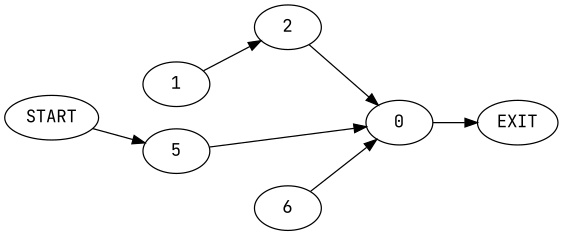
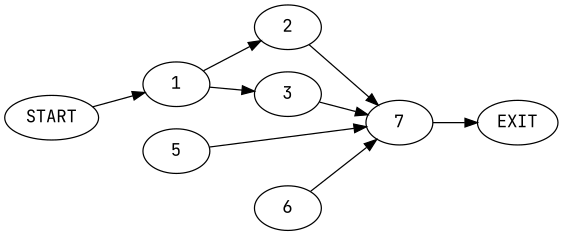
node "3": added
node "0": label "0" -> "7"
edge "START" -> "5": now "START" -> "1"
